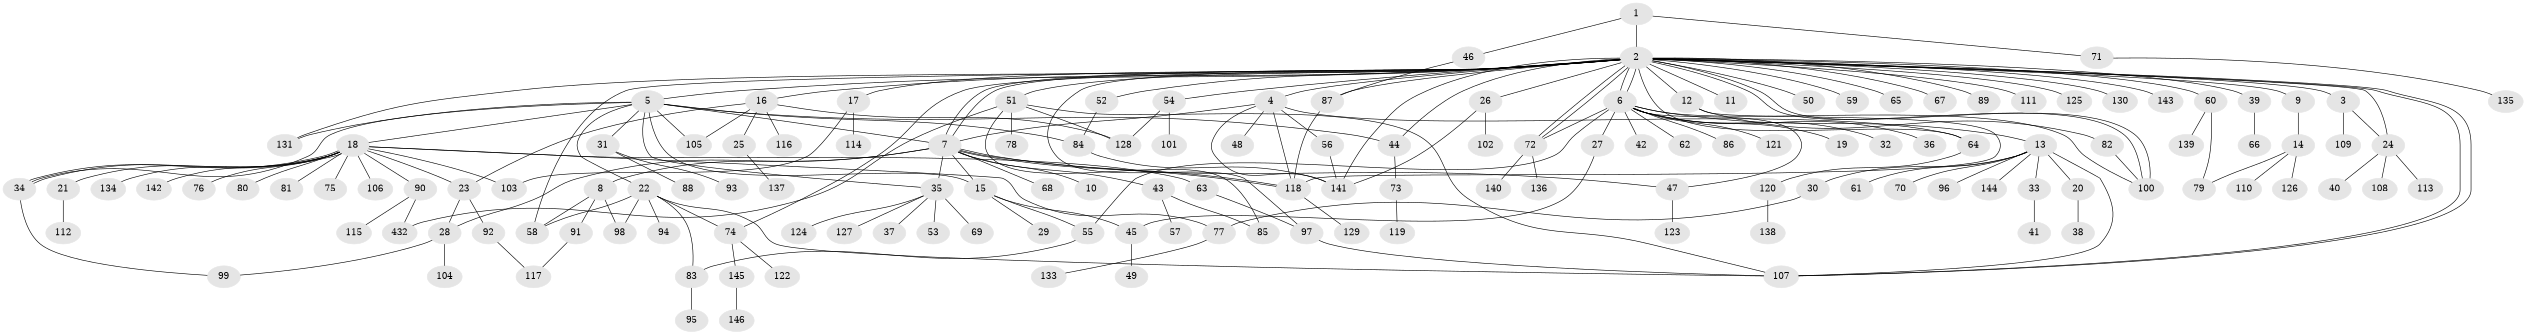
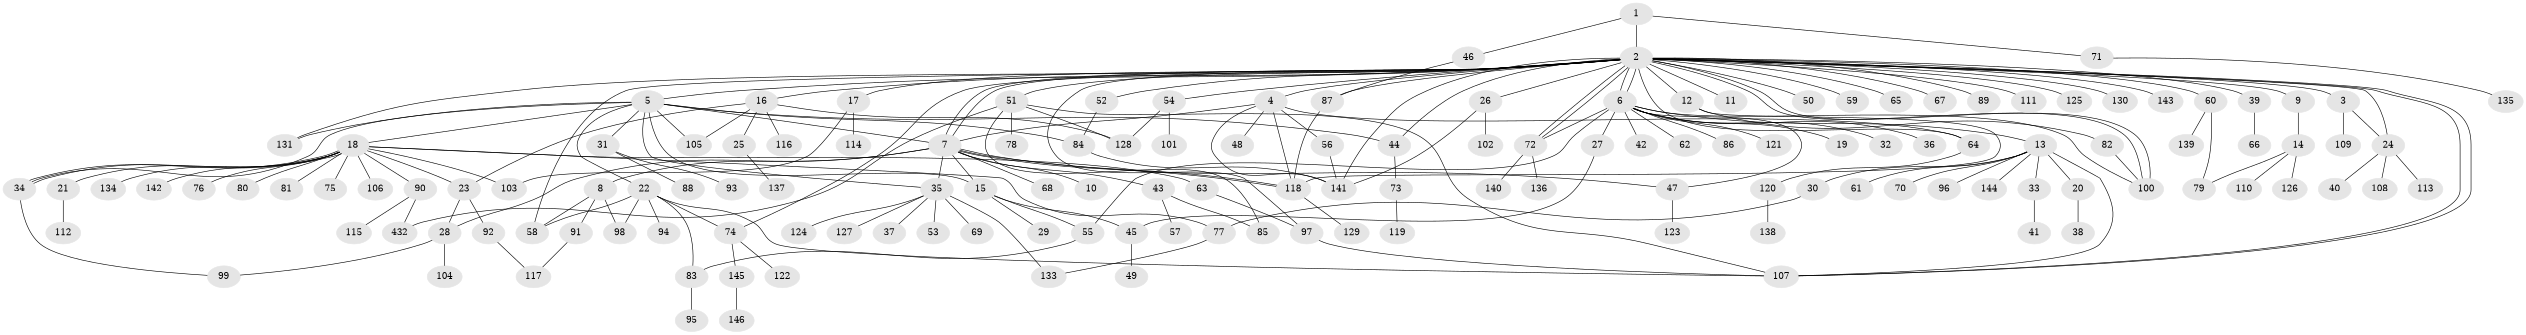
edge "35" -- "133": added
